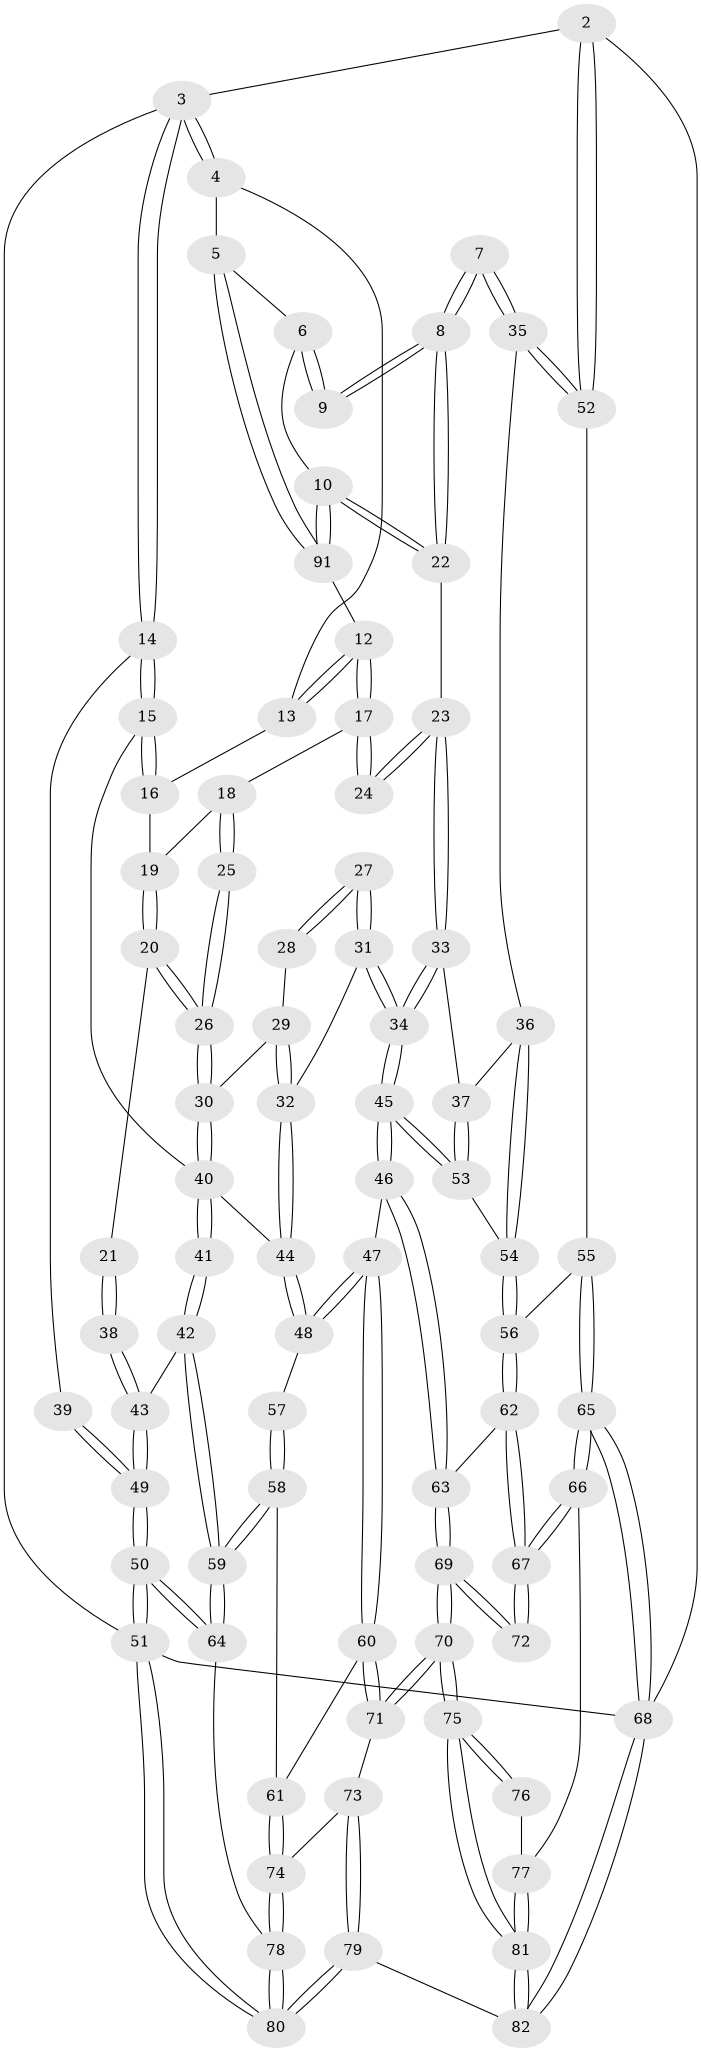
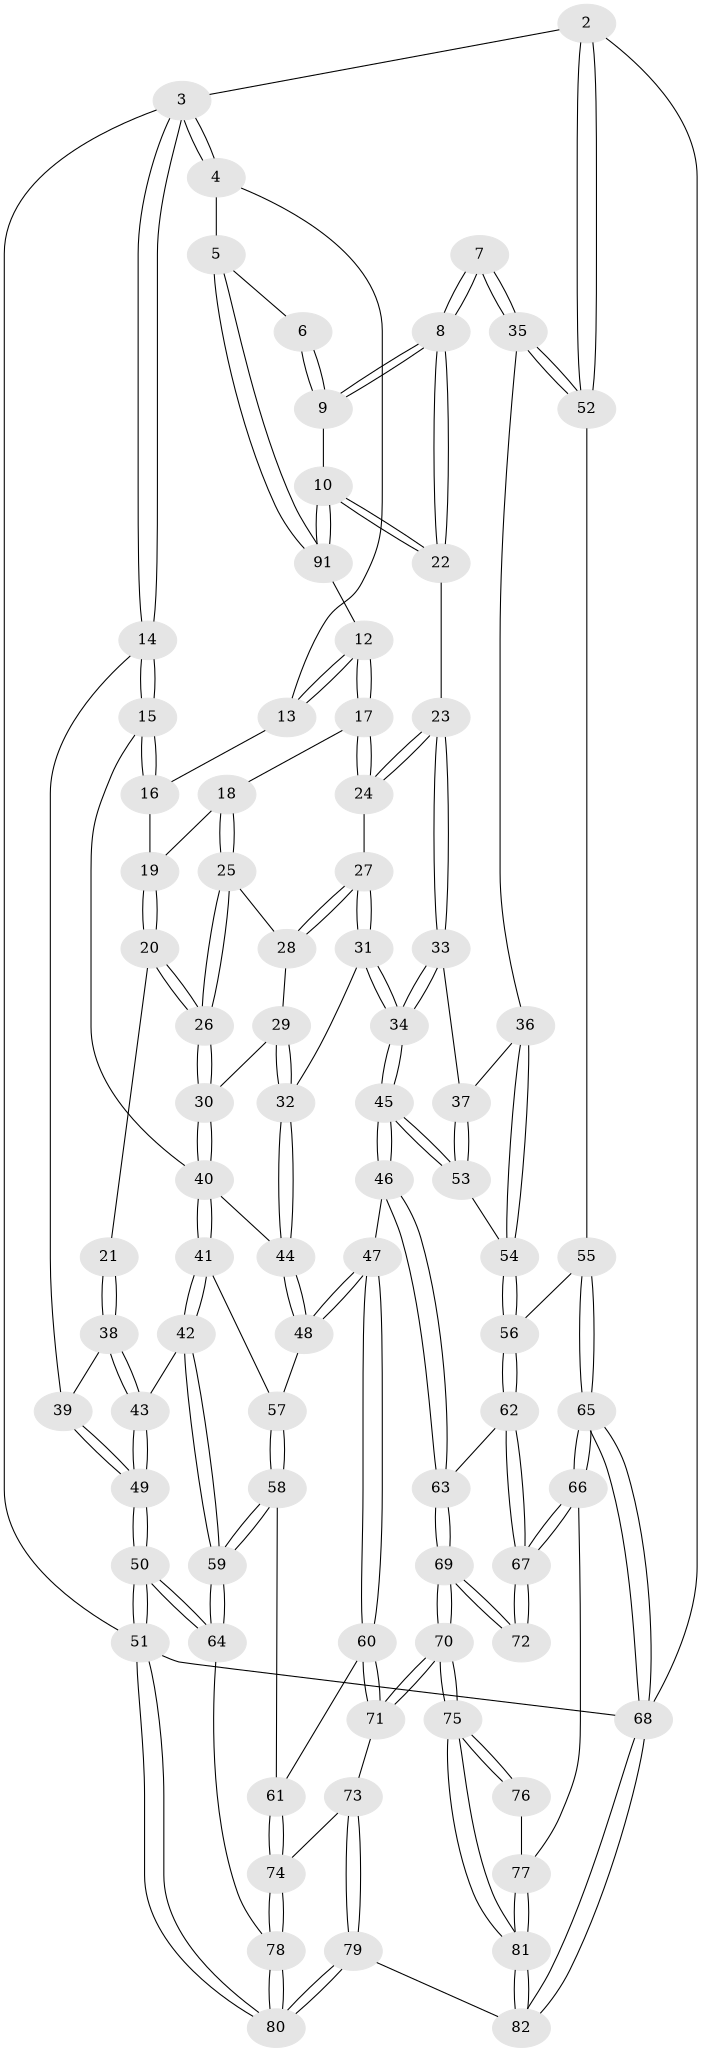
edge "6" -- "10": now "9" -- "10"
edge "24" -- "27": added
edge "25" -- "28": added
edge "41" -- "57": added
edge "38" -- "39": added
